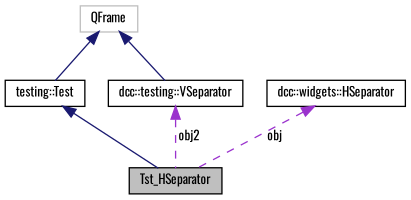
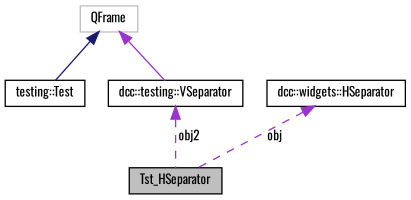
edge "dcc::testing::VSeparator" -> "QFrame": color midnightblue -> darkorchid3
edge "Tst_HSeparator" -> "testing::Test": removed
